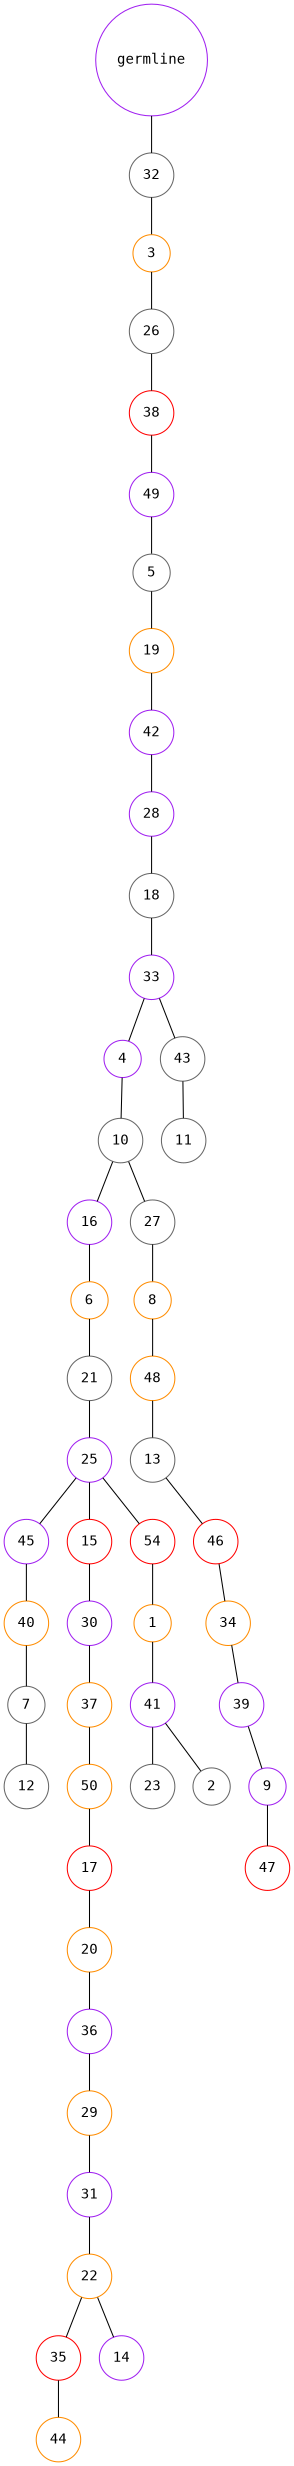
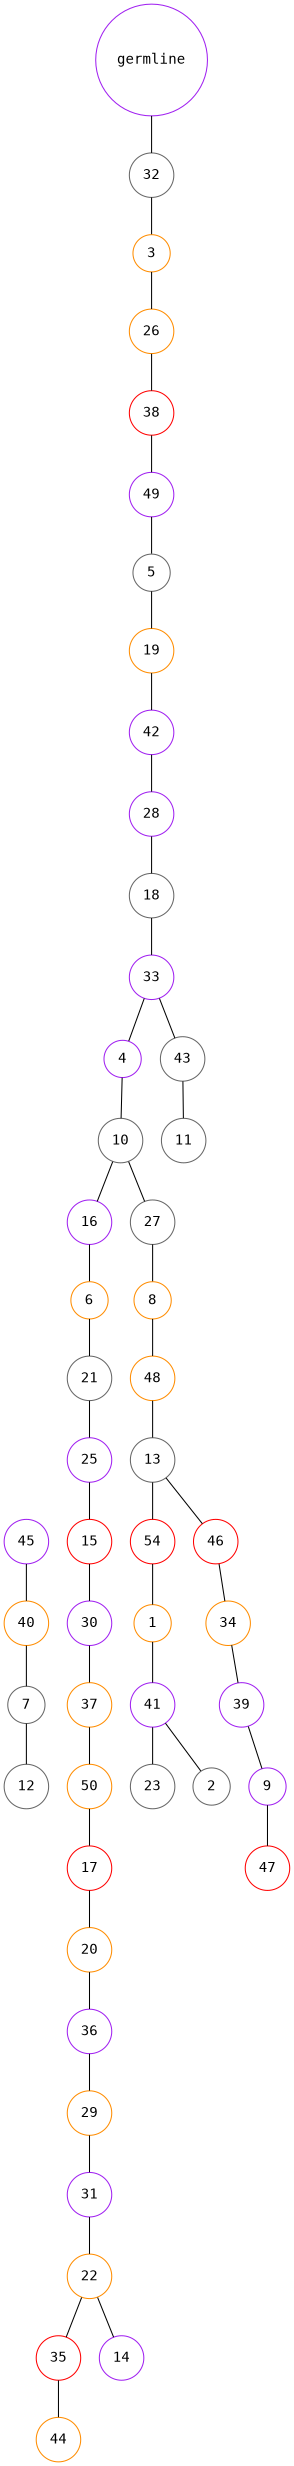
node "26": color gray40 -> darkorange
edge "25" -- "45": removed
edge "25" -- "54": now "13" -- "54"
